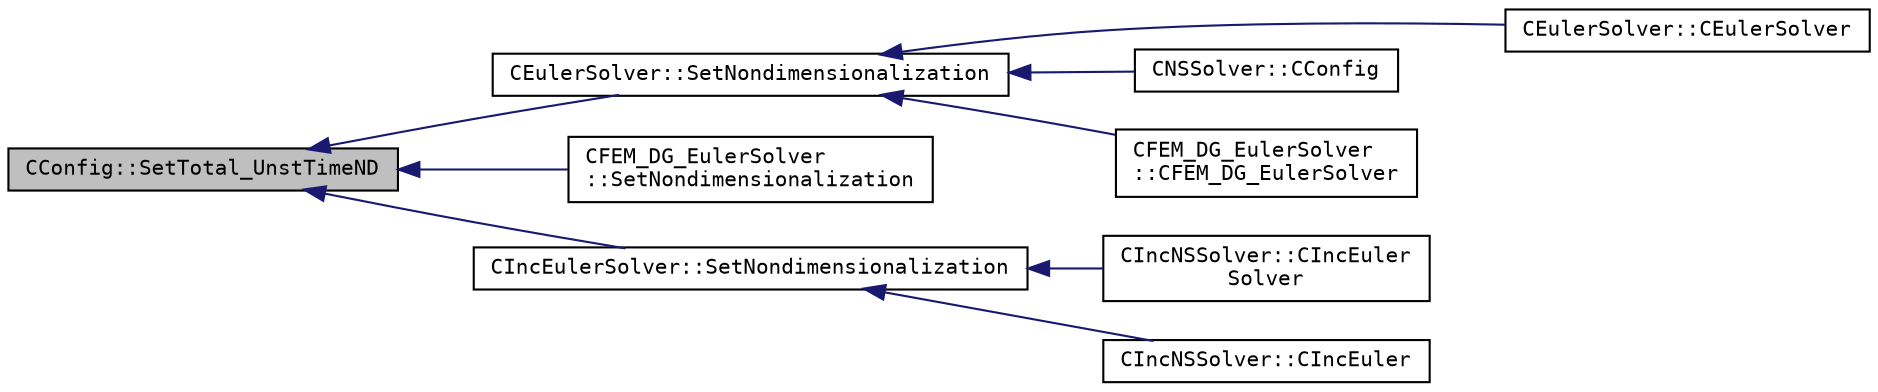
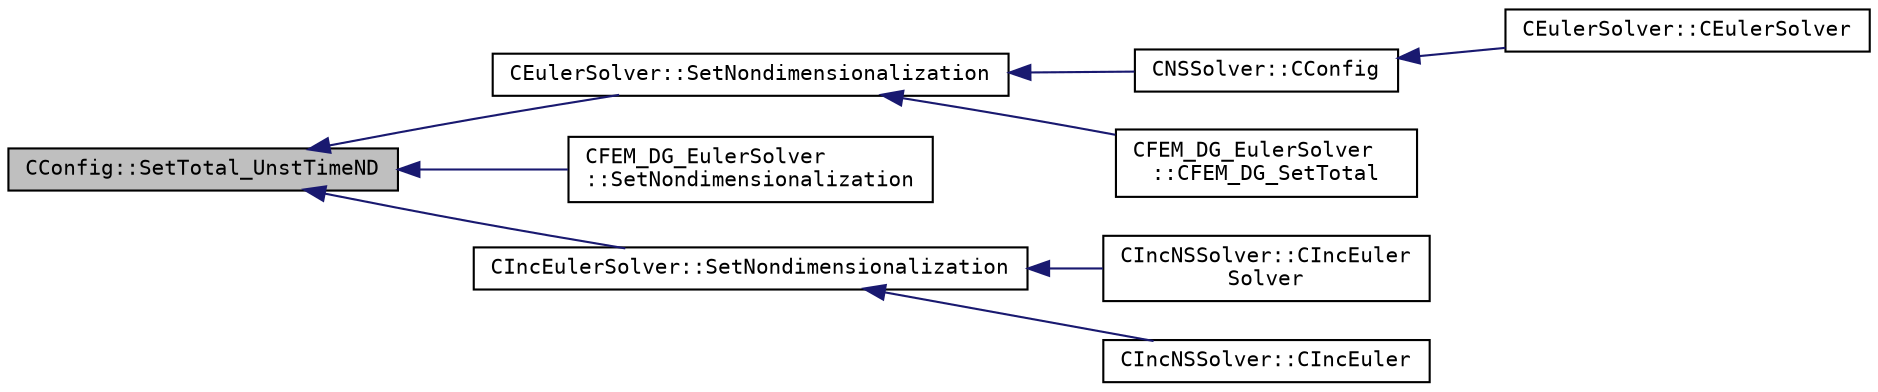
edge "CEulerSolver::CEulerSolver" -> "CEulerSolver::SetNondimensionalization": now "CEulerSolver::CEulerSolver" -> "CNSSolver::CConfig"
node "CFEM_DG_EulerSolver ::CFEM_DG_EulerSolver": label "CFEM_DG_EulerSolver ::CFEM_DG_EulerSolver" -> "CFEM_DG_EulerSolver ::CFEM_DG_SetTotal"
